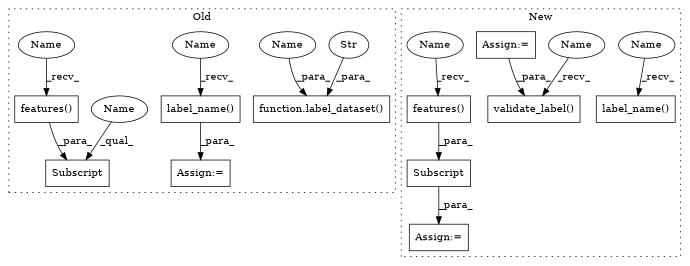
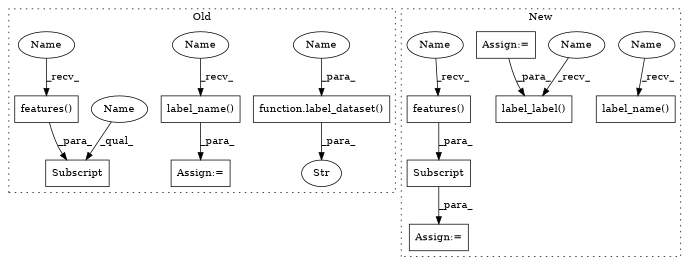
edge "Str" -> "function.label_dataset()": reversed
node "validate_label()": label "validate_label()" -> "label_label()"
